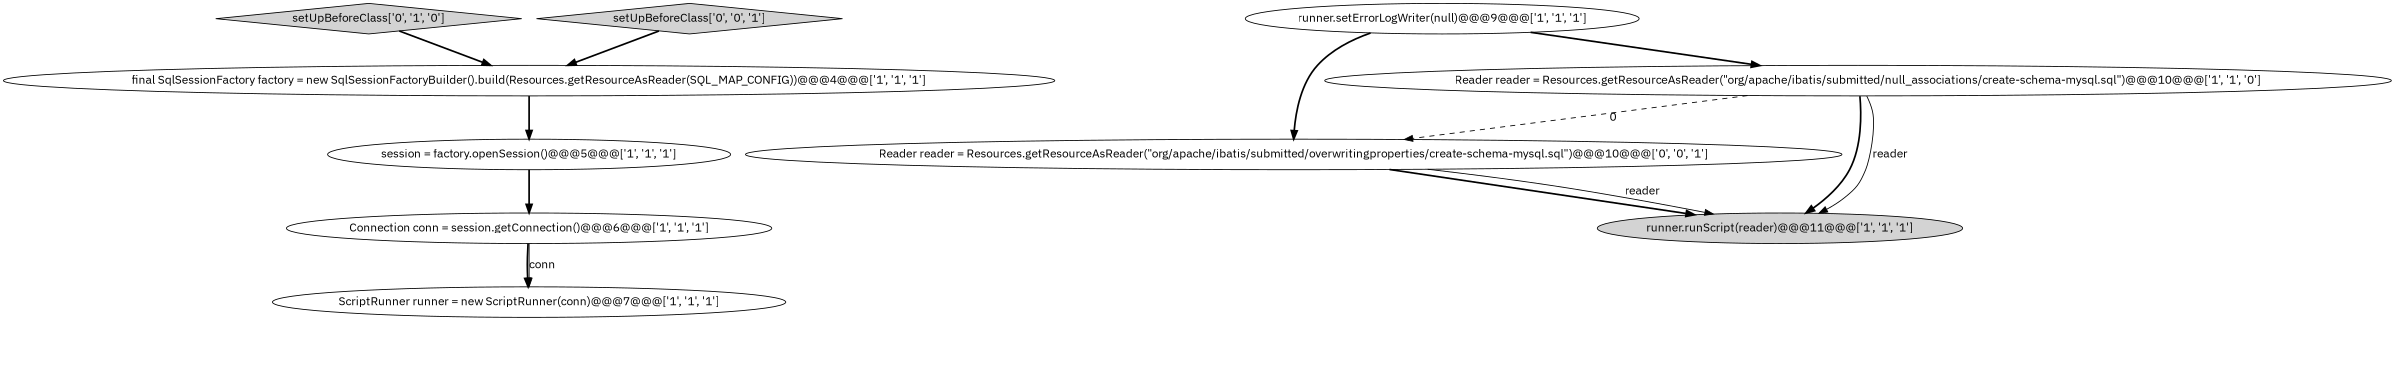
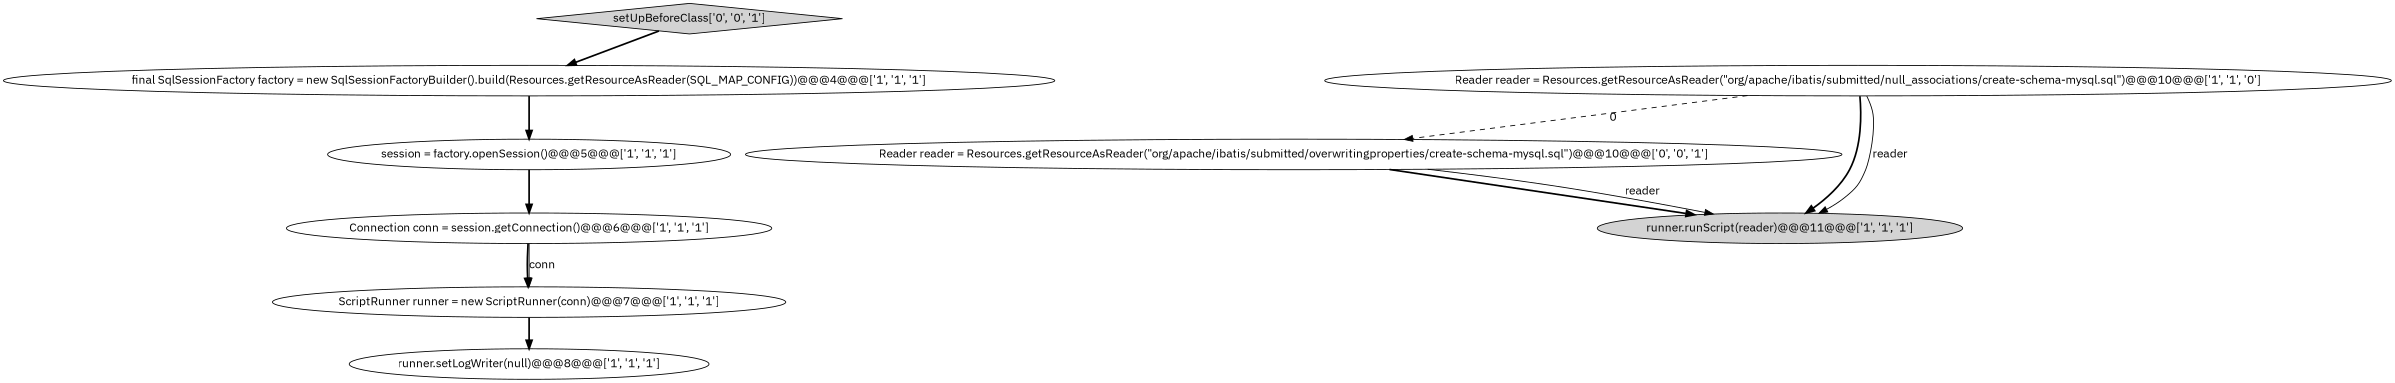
node "setUpBeforeClass['0', '1', '0']": removed
node "runner.setErrorLogWriter(null)@@@9@@@['1', '1', '1']": removed
node "runner.setLogWriter(null)@@@8@@@['1', '1', '1']": added
